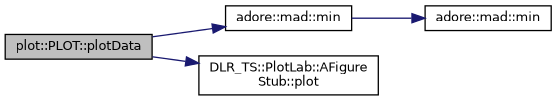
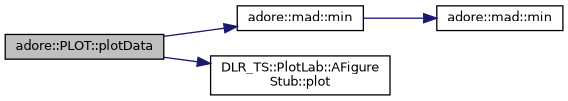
node "plot::PLOT::plotData": label "plot::PLOT::plotData" -> "adore::PLOT::plotData"
